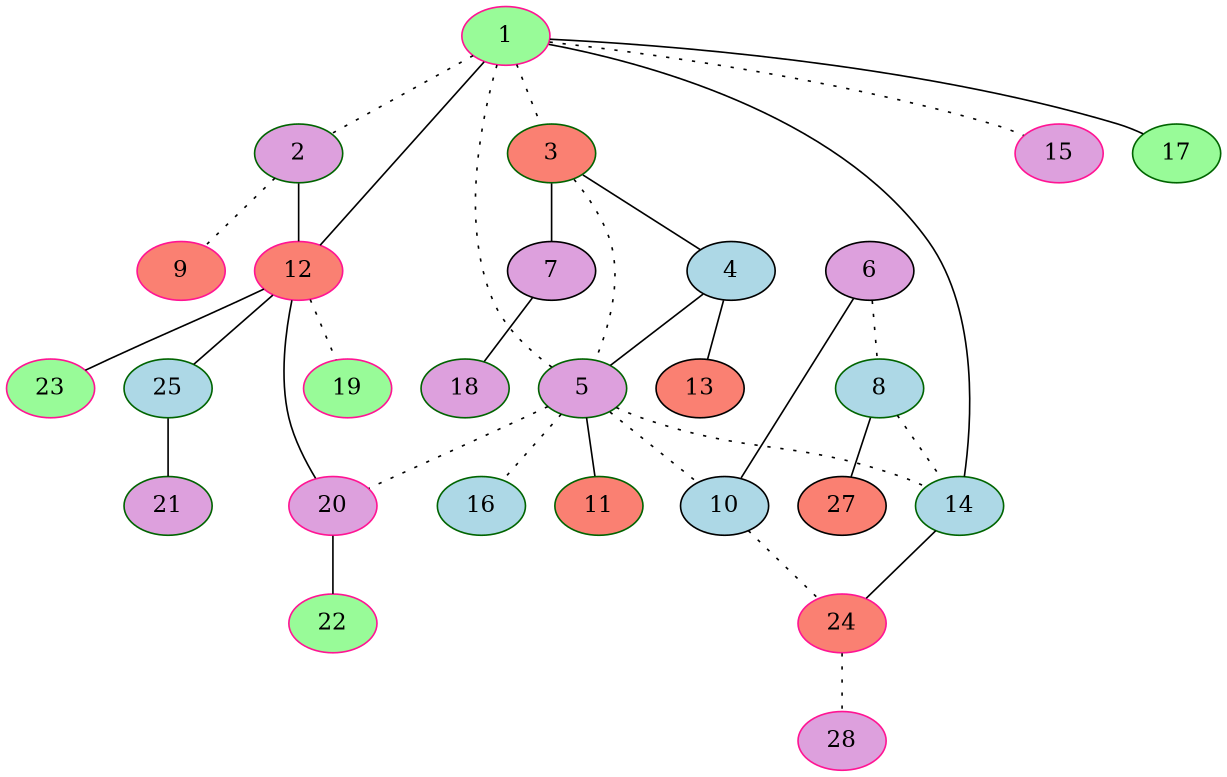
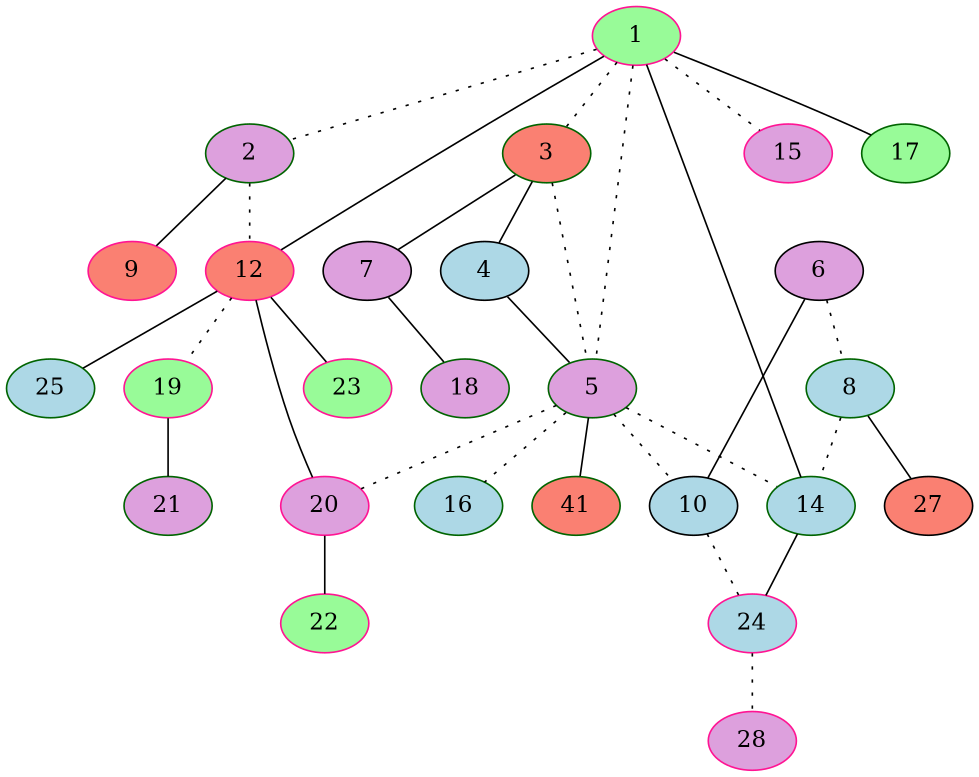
edge "2" -- "9": style dotted -> solid
edge "2" -- "12": style solid -> dotted
node "13": removed
edge "25" -- "21": now "19" -- "21"
node "11": label "11" -> "41"
node "24": fillcolor salmon -> lightblue
